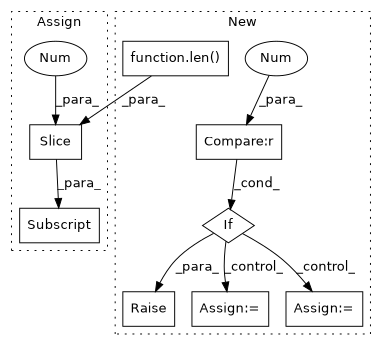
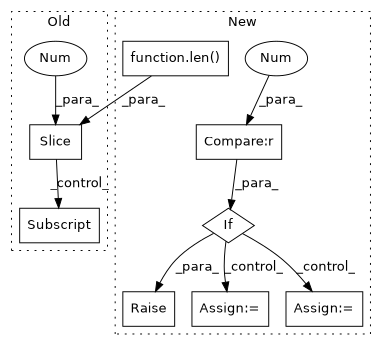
cluster "Assign": label "Assign" -> "Old"
edge "Slice" -> "Subscript": label "_para_" -> "_control_"
edge "Compare:r" -> "If": label "_cond_" -> "_para_"
